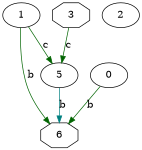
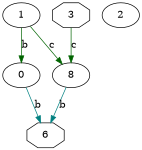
node "5": label "5" -> "8"
edge "1" -> "6": now "1" -> "0"
edge "0" -> "6": color darkgreen -> teal
